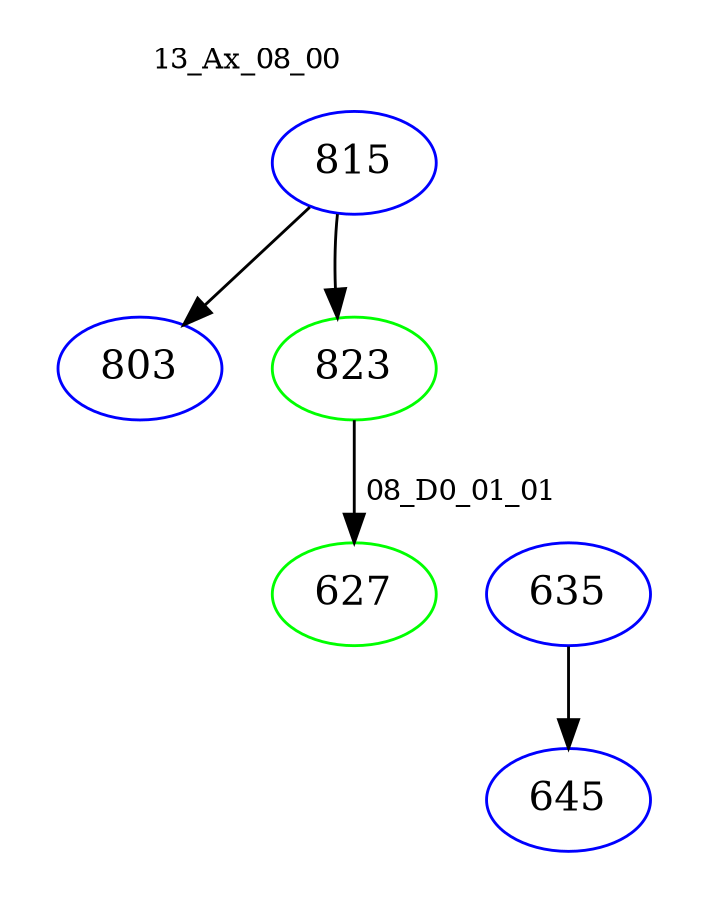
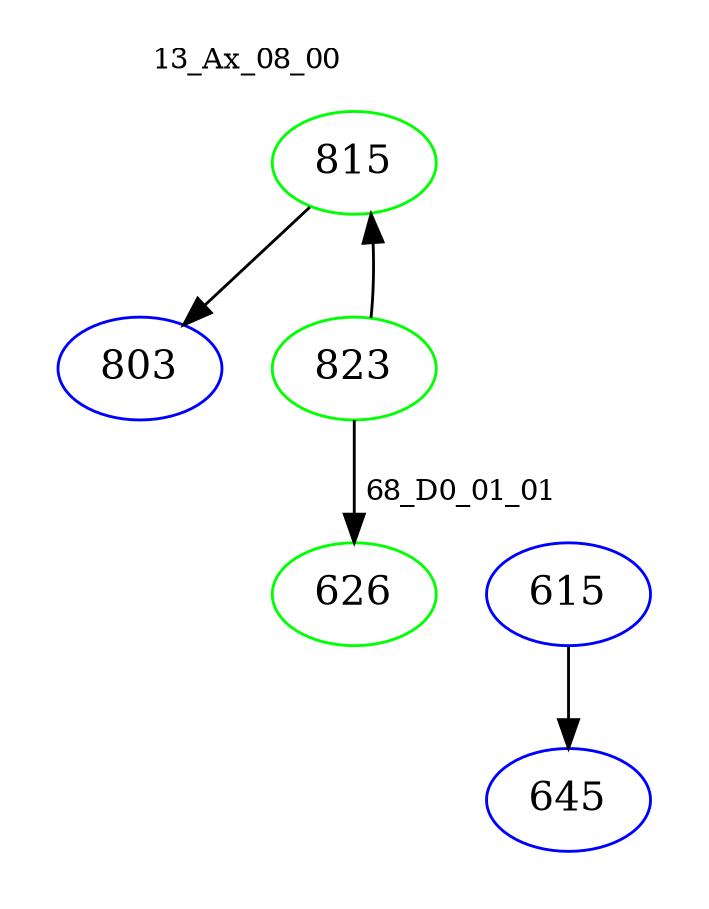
node "815": color blue -> green
edge "815" -> "823": reversed
cluster "08_D0_01_01": label "08_D0_01_01" -> "68_D0_01_01"
node "627": label "627" -> "626"
node "635": label "635" -> "615"
